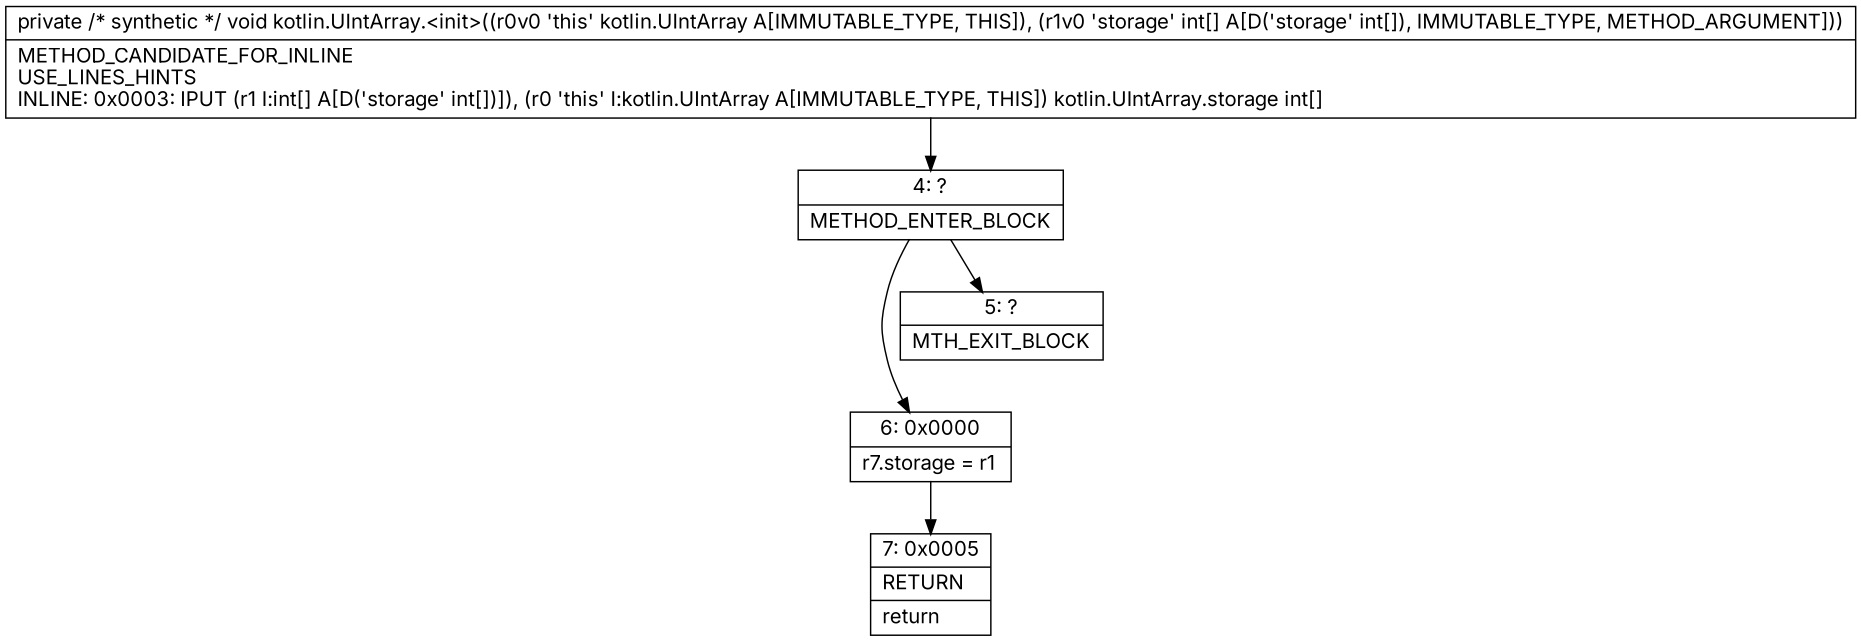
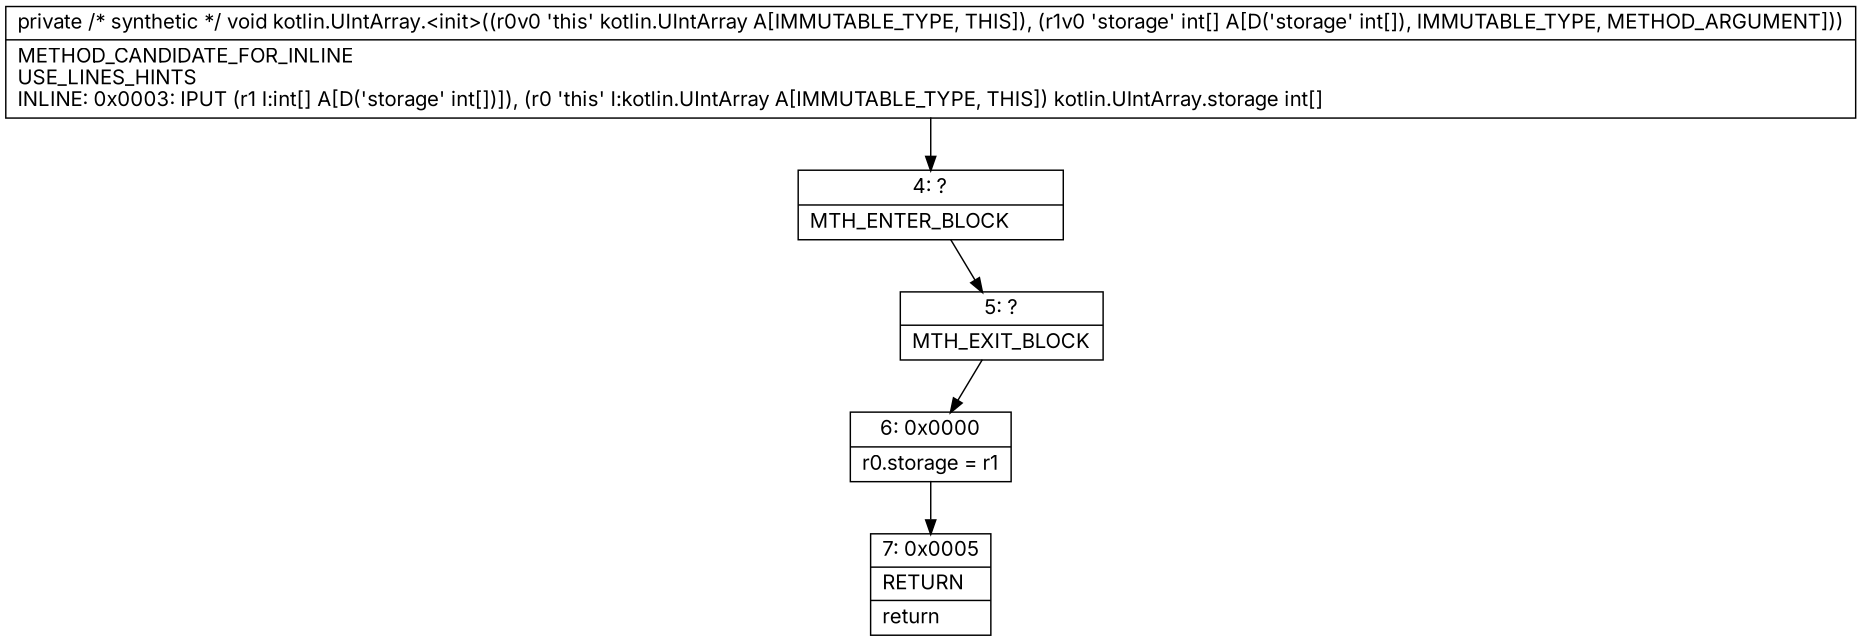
node "4: ?": text "METHOD_ENTER_BLOCK" -> "MTH_ENTER_BLOCK"
edge "4: ?" -> "6: 0x0000": now "5: ?" -> "6: 0x0000"
node "6: 0x0000": text "r7.storage = r1" -> "r0.storage = r1"
